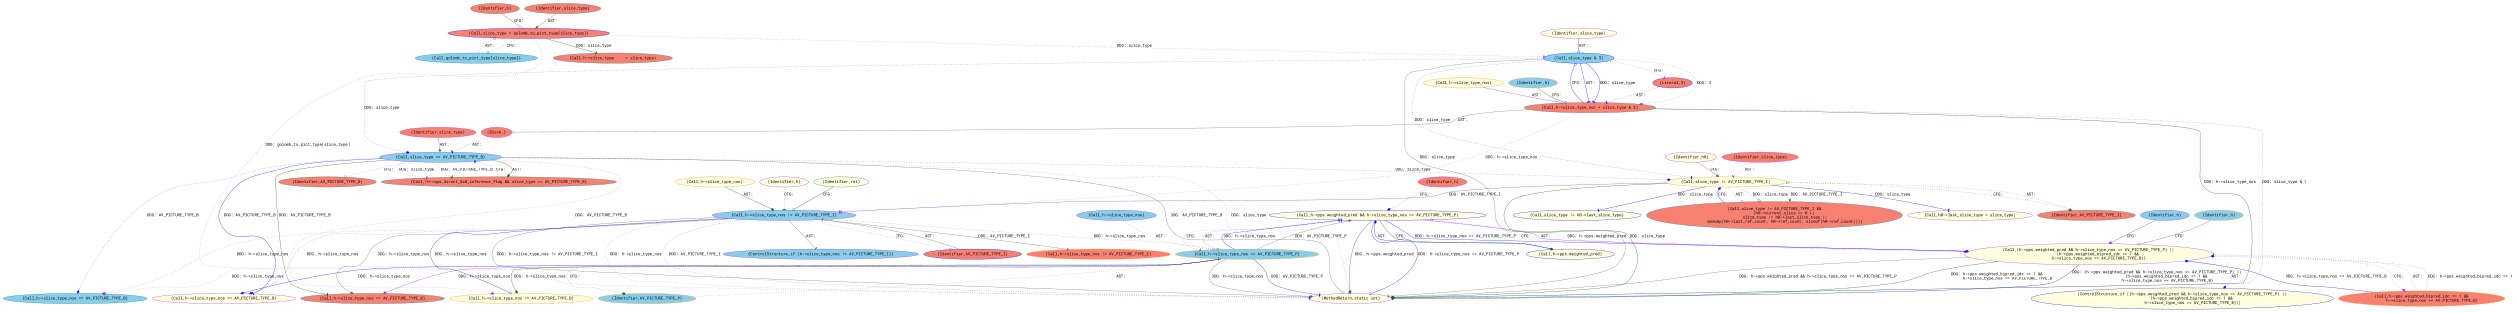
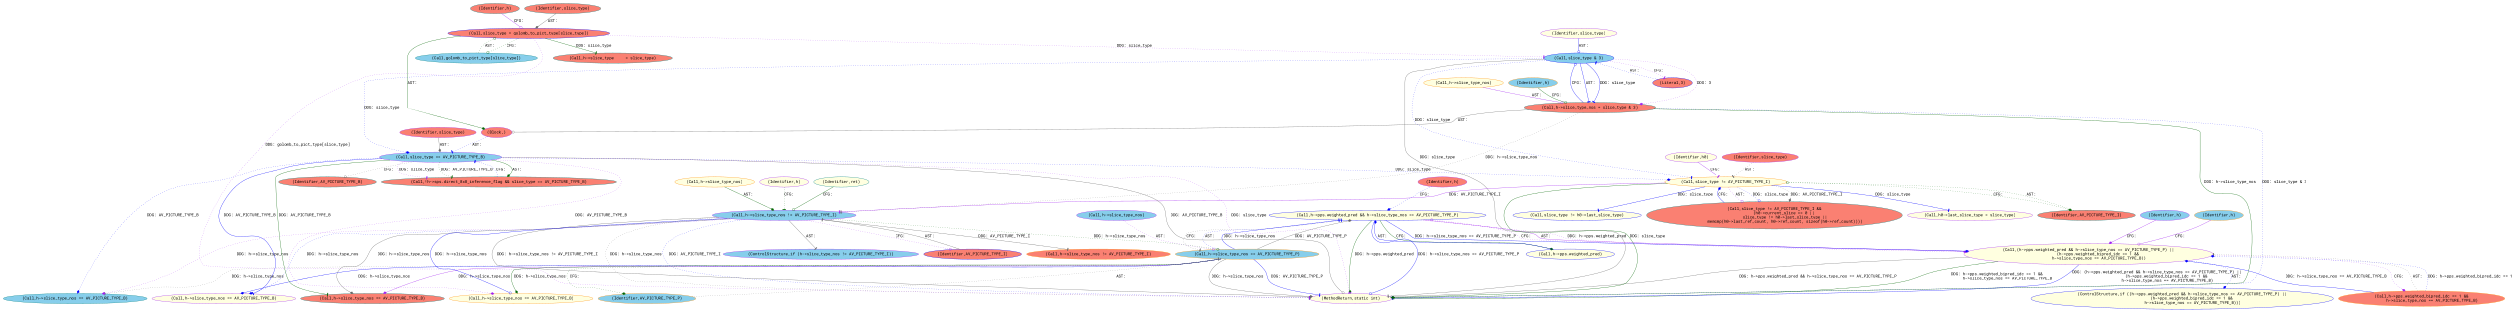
edge "(Call,slice_type = golomb_to_pict_type[slice_type])" -> "(Block,)": added, label "AST:"
edge "(Literal,3)" -> "(Call,h->slice_type_nos = slice_type & 3)": now "(Literal,3)" -> "(Call,slice_type & 3)"
edge "(Identifier,h0)" -> "(Call,slice_type != AV_PICTURE_TYPE_I)": arrowhead diamond -> tee
